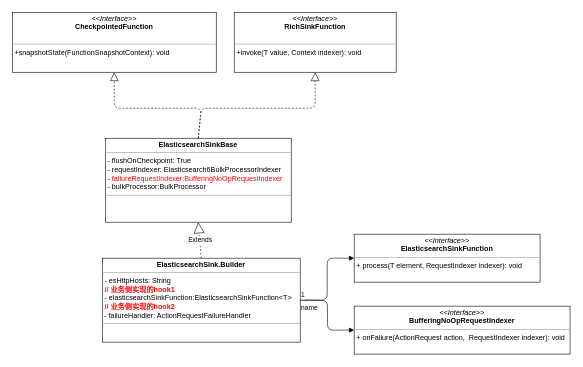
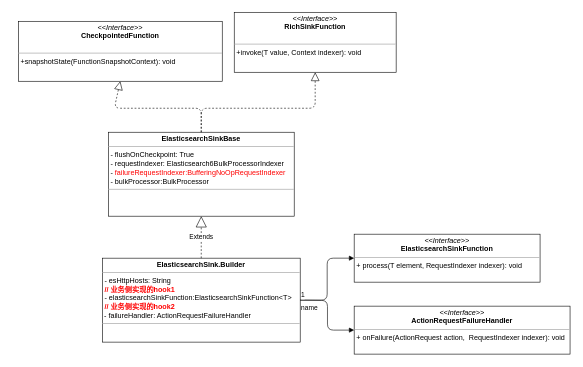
node "<<Interface>> CheckpointedFunction +snapshotState(FunctionSnapshotContext): void": moved (114, 42) -> (120, 51)
node "ElasticsearchSinkBase - flushOnCheckpoint: True - requestIndexer: Elasticsearch6BulkProcessorIndexer - failureRequestIndexer:BufferingNoOpRequestIndexer - bulkProcessor:BulkProcessor": moved (198, 180) -> (201, 174)
node "<<Interface>> BufferingNoOpRequestIndexer + onFailure(ActionRequest action, RequestIndexer indexer): void": label "<<Interface>> BufferingNoOpRequestIndexer + onFailure(ActionRequest action, RequestIndexer indexer): void" -> "<<Interface>> ActionRequestFailureHandler + onFailure(ActionRequest action, RequestIndexer indexer): void"
